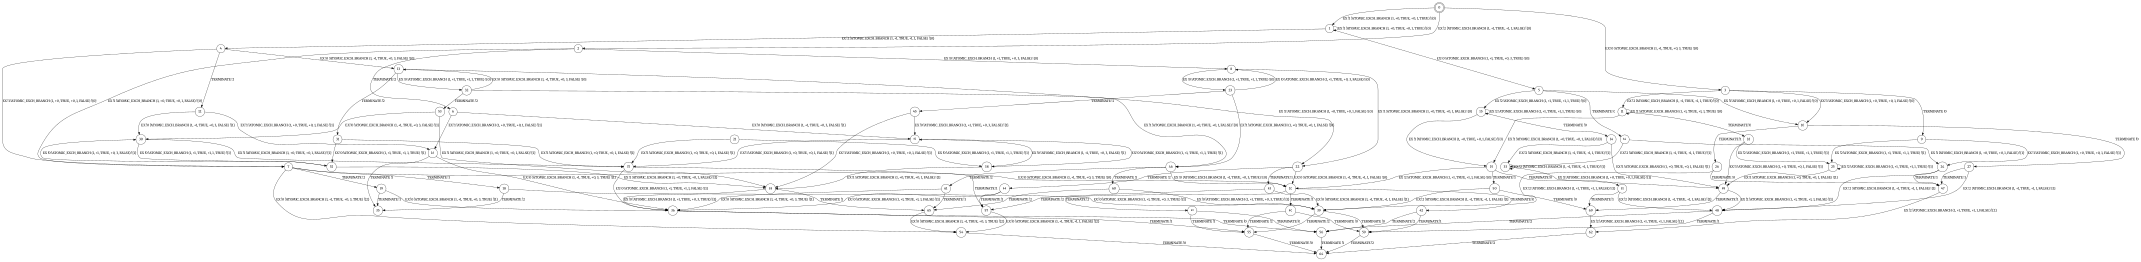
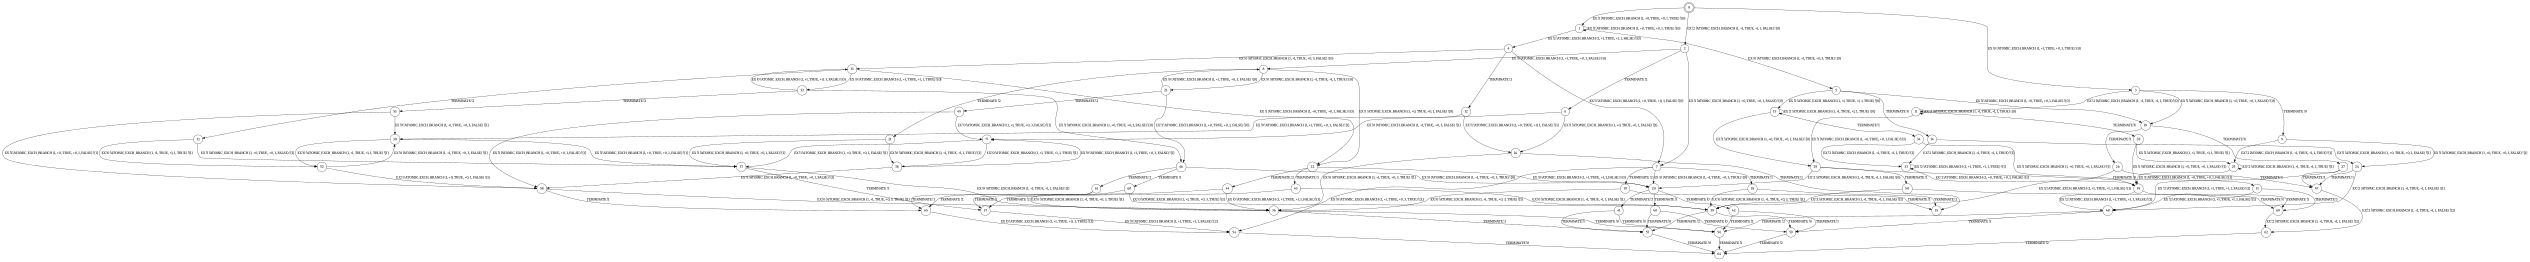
edge "8" -> "21": added, label "TERMINATE !2"
edge "40" -> "55": label "TERMINATE !2" -> "TERMINATE !0"
